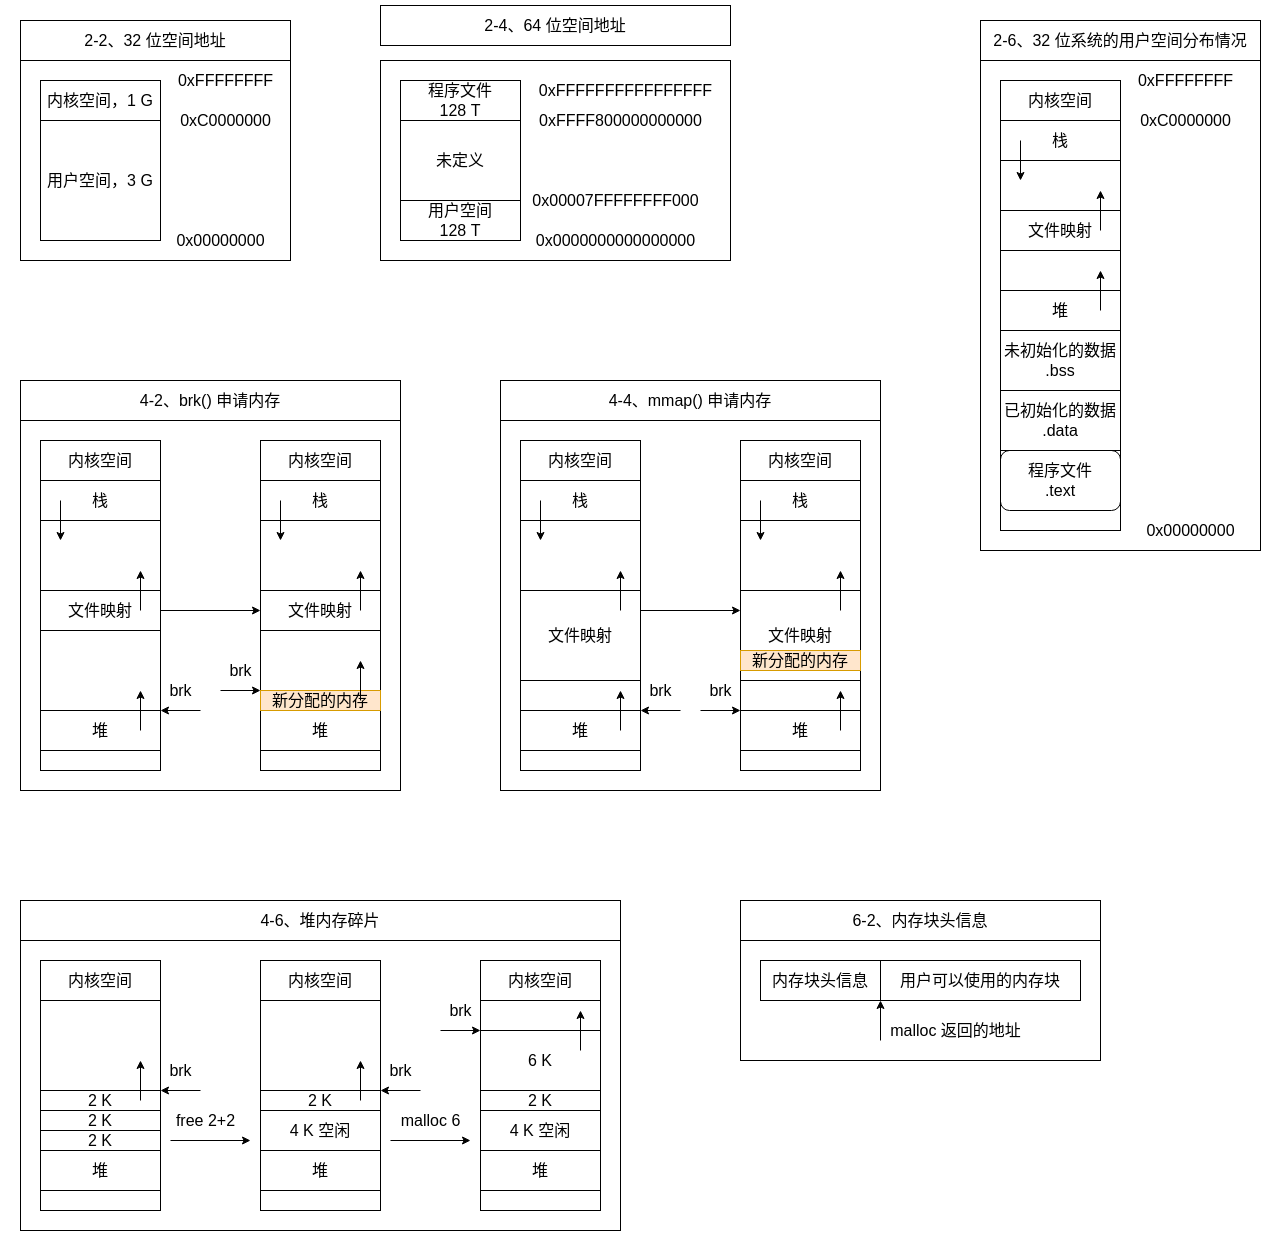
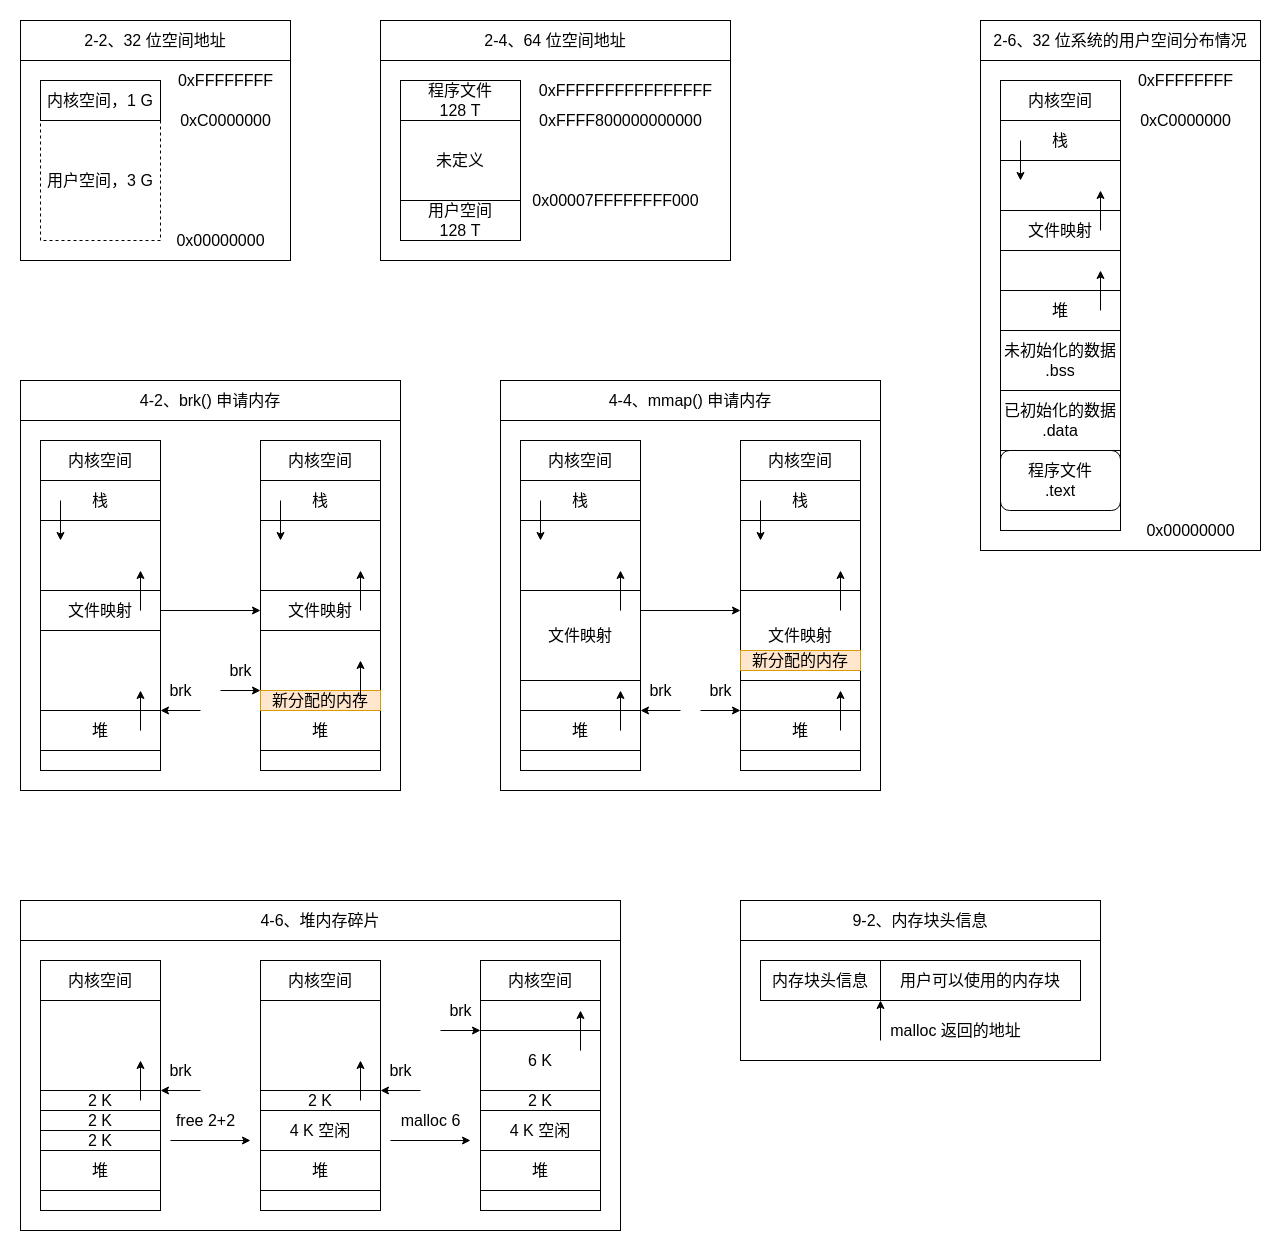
node "2-4、64 位空间地址": moved (556, 26) -> (556, 41)
node "用户空间，3 G": style solid -> dashed
node "0x0000000000000000": removed
node "6-2、内存块头信息": label "6-2、内存块头信息" -> "9-2、内存块头信息"
